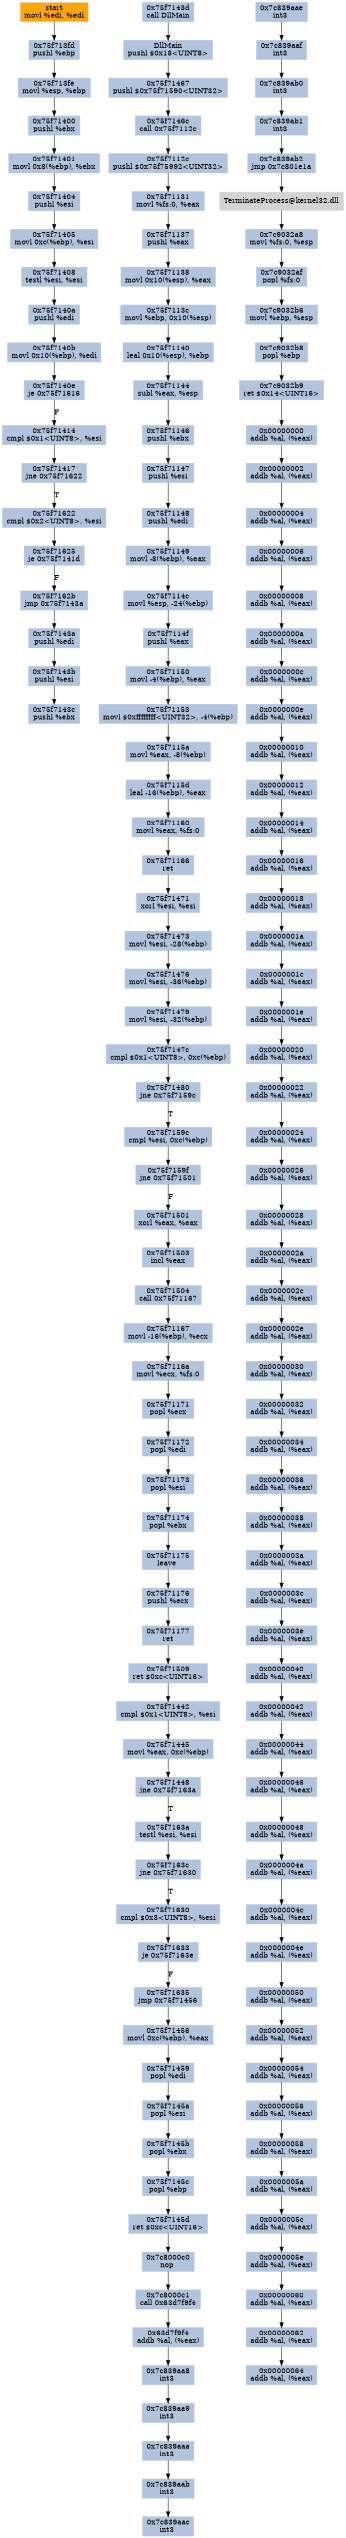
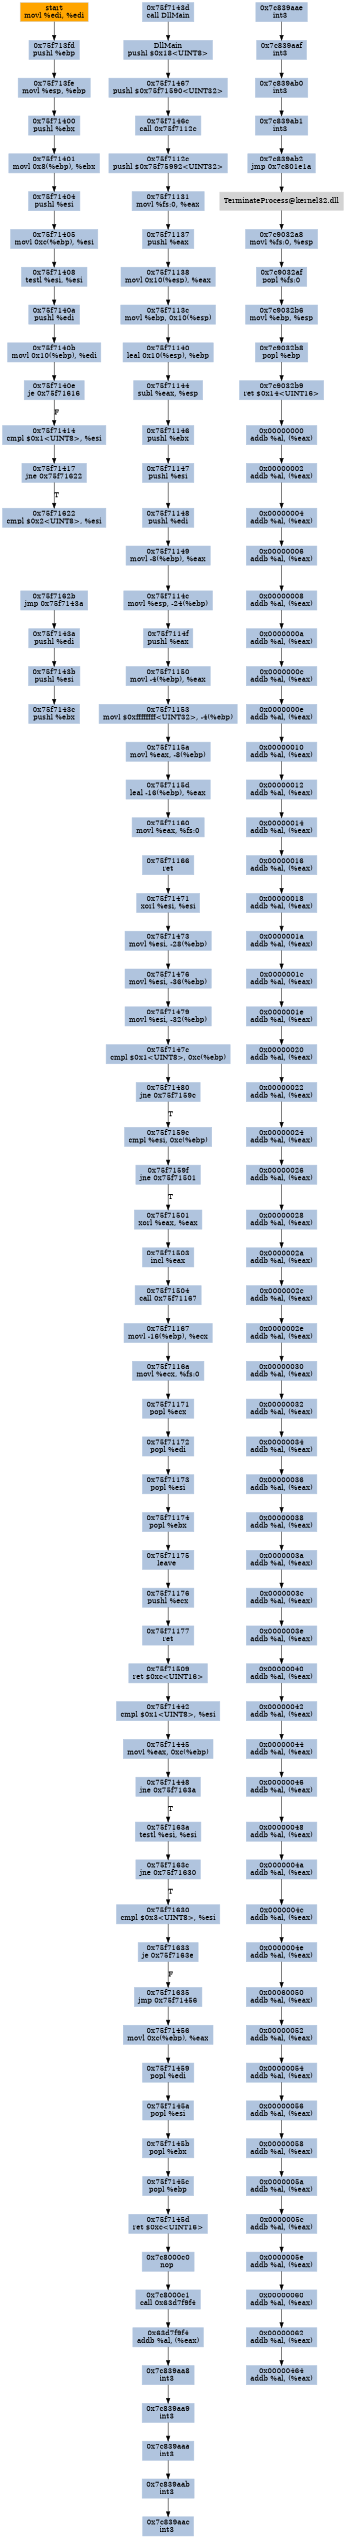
node "0x75f71625 je 0x75f7141d": removed
edge "0x75f71160 movl %eax, %fs:0" -> "0x75f71166 ret": removed
edge "0x75f7159f jne 0x75f71501" -> "0x75f71501 xorl %eax, %eax": label "F" -> "T"
node "0x00000050 addb %al, (%eax)": label "0x00000050 addb %al, (%eax)" -> "0x00060050 addb %al, (%eax)"
node "0x00000064 addb %al, (%eax)": label "0x00000064 addb %al, (%eax)" -> "0x00000464 addb %al, (%eax)"
